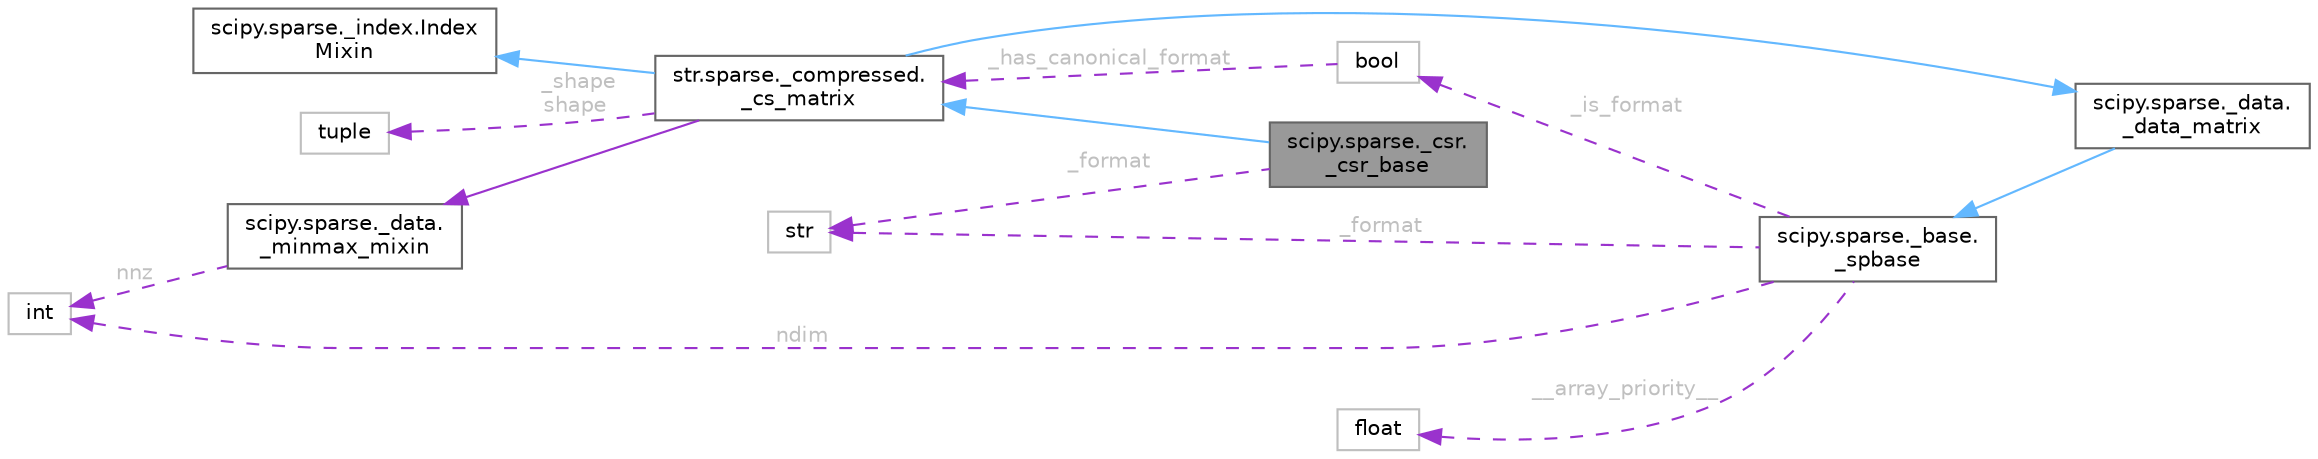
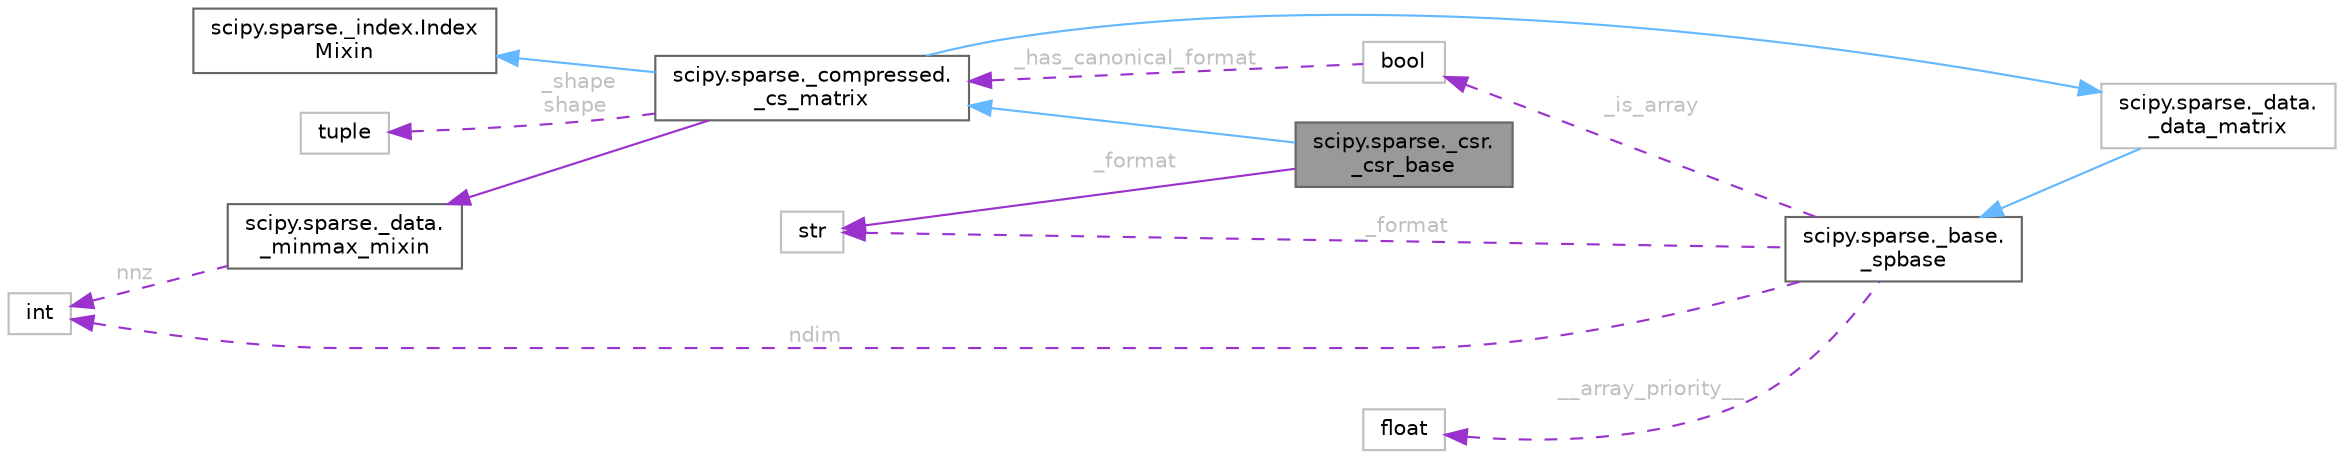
node "str.sparse._compressed. _cs_matrix": label "str.sparse._compressed. _cs_matrix" -> "scipy.sparse._compressed. _cs_matrix"
edge "scipy.sparse._base. _spbase" -> "bool": label " _is_format" -> " _is_array"
node "scipy.sparse._data. _data_matrix": color gray40 -> grey75
edge "scipy.sparse._csr. _csr_base" -> "str": style dashed -> solid
